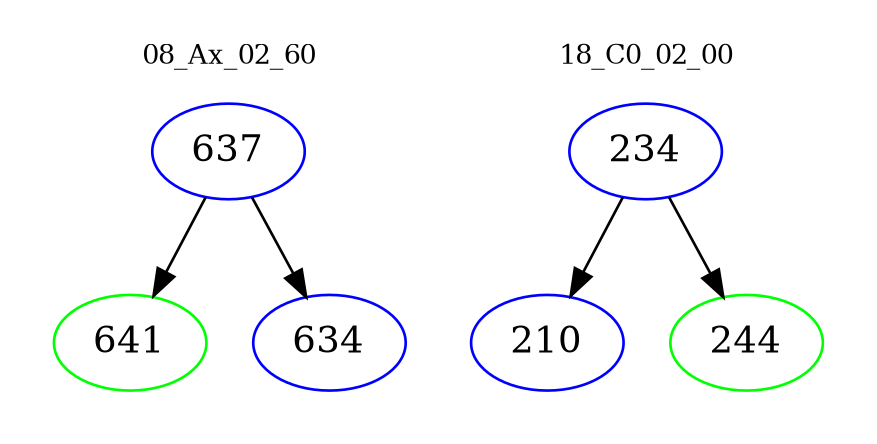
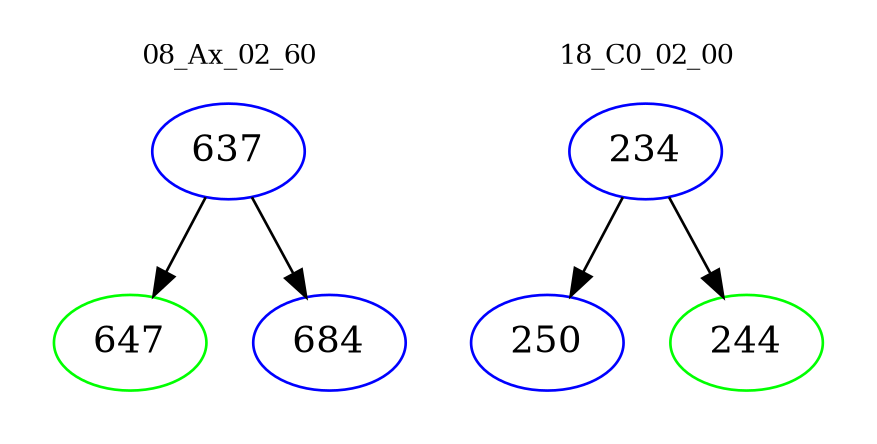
node "641": label "641" -> "647"
node "634": label "634" -> "684"
node "210": label "210" -> "250"
